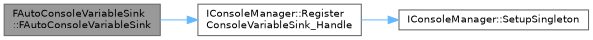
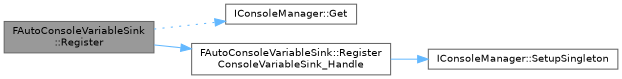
node "IConsoleManager::Get": added
node "FAutoConsoleVariableSink ::FAutoConsoleVariableSink": label "FAutoConsoleVariableSink ::FAutoConsoleVariableSink" -> "FAutoConsoleVariableSink ::Register"
node "IConsoleManager::Register ConsoleVariableSink_Handle": label "IConsoleManager::Register ConsoleVariableSink_Handle" -> "FAutoConsoleVariableSink::Register ConsoleVariableSink_Handle"
